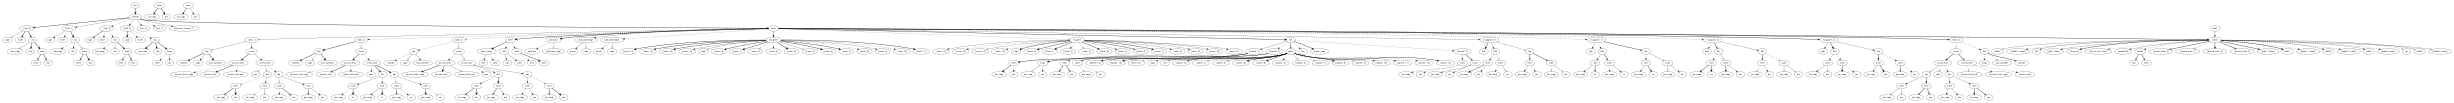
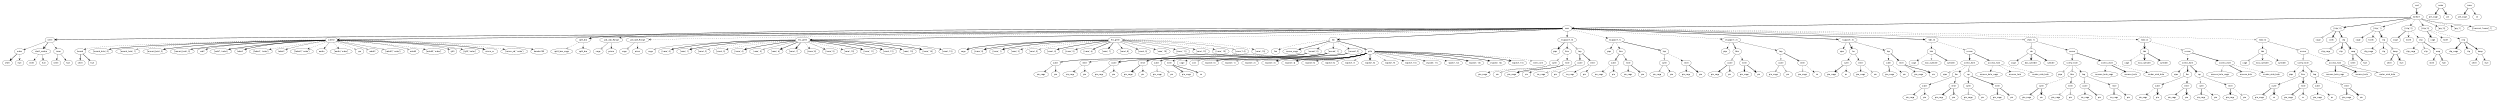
edge "usbC" -> "outline": reversed
